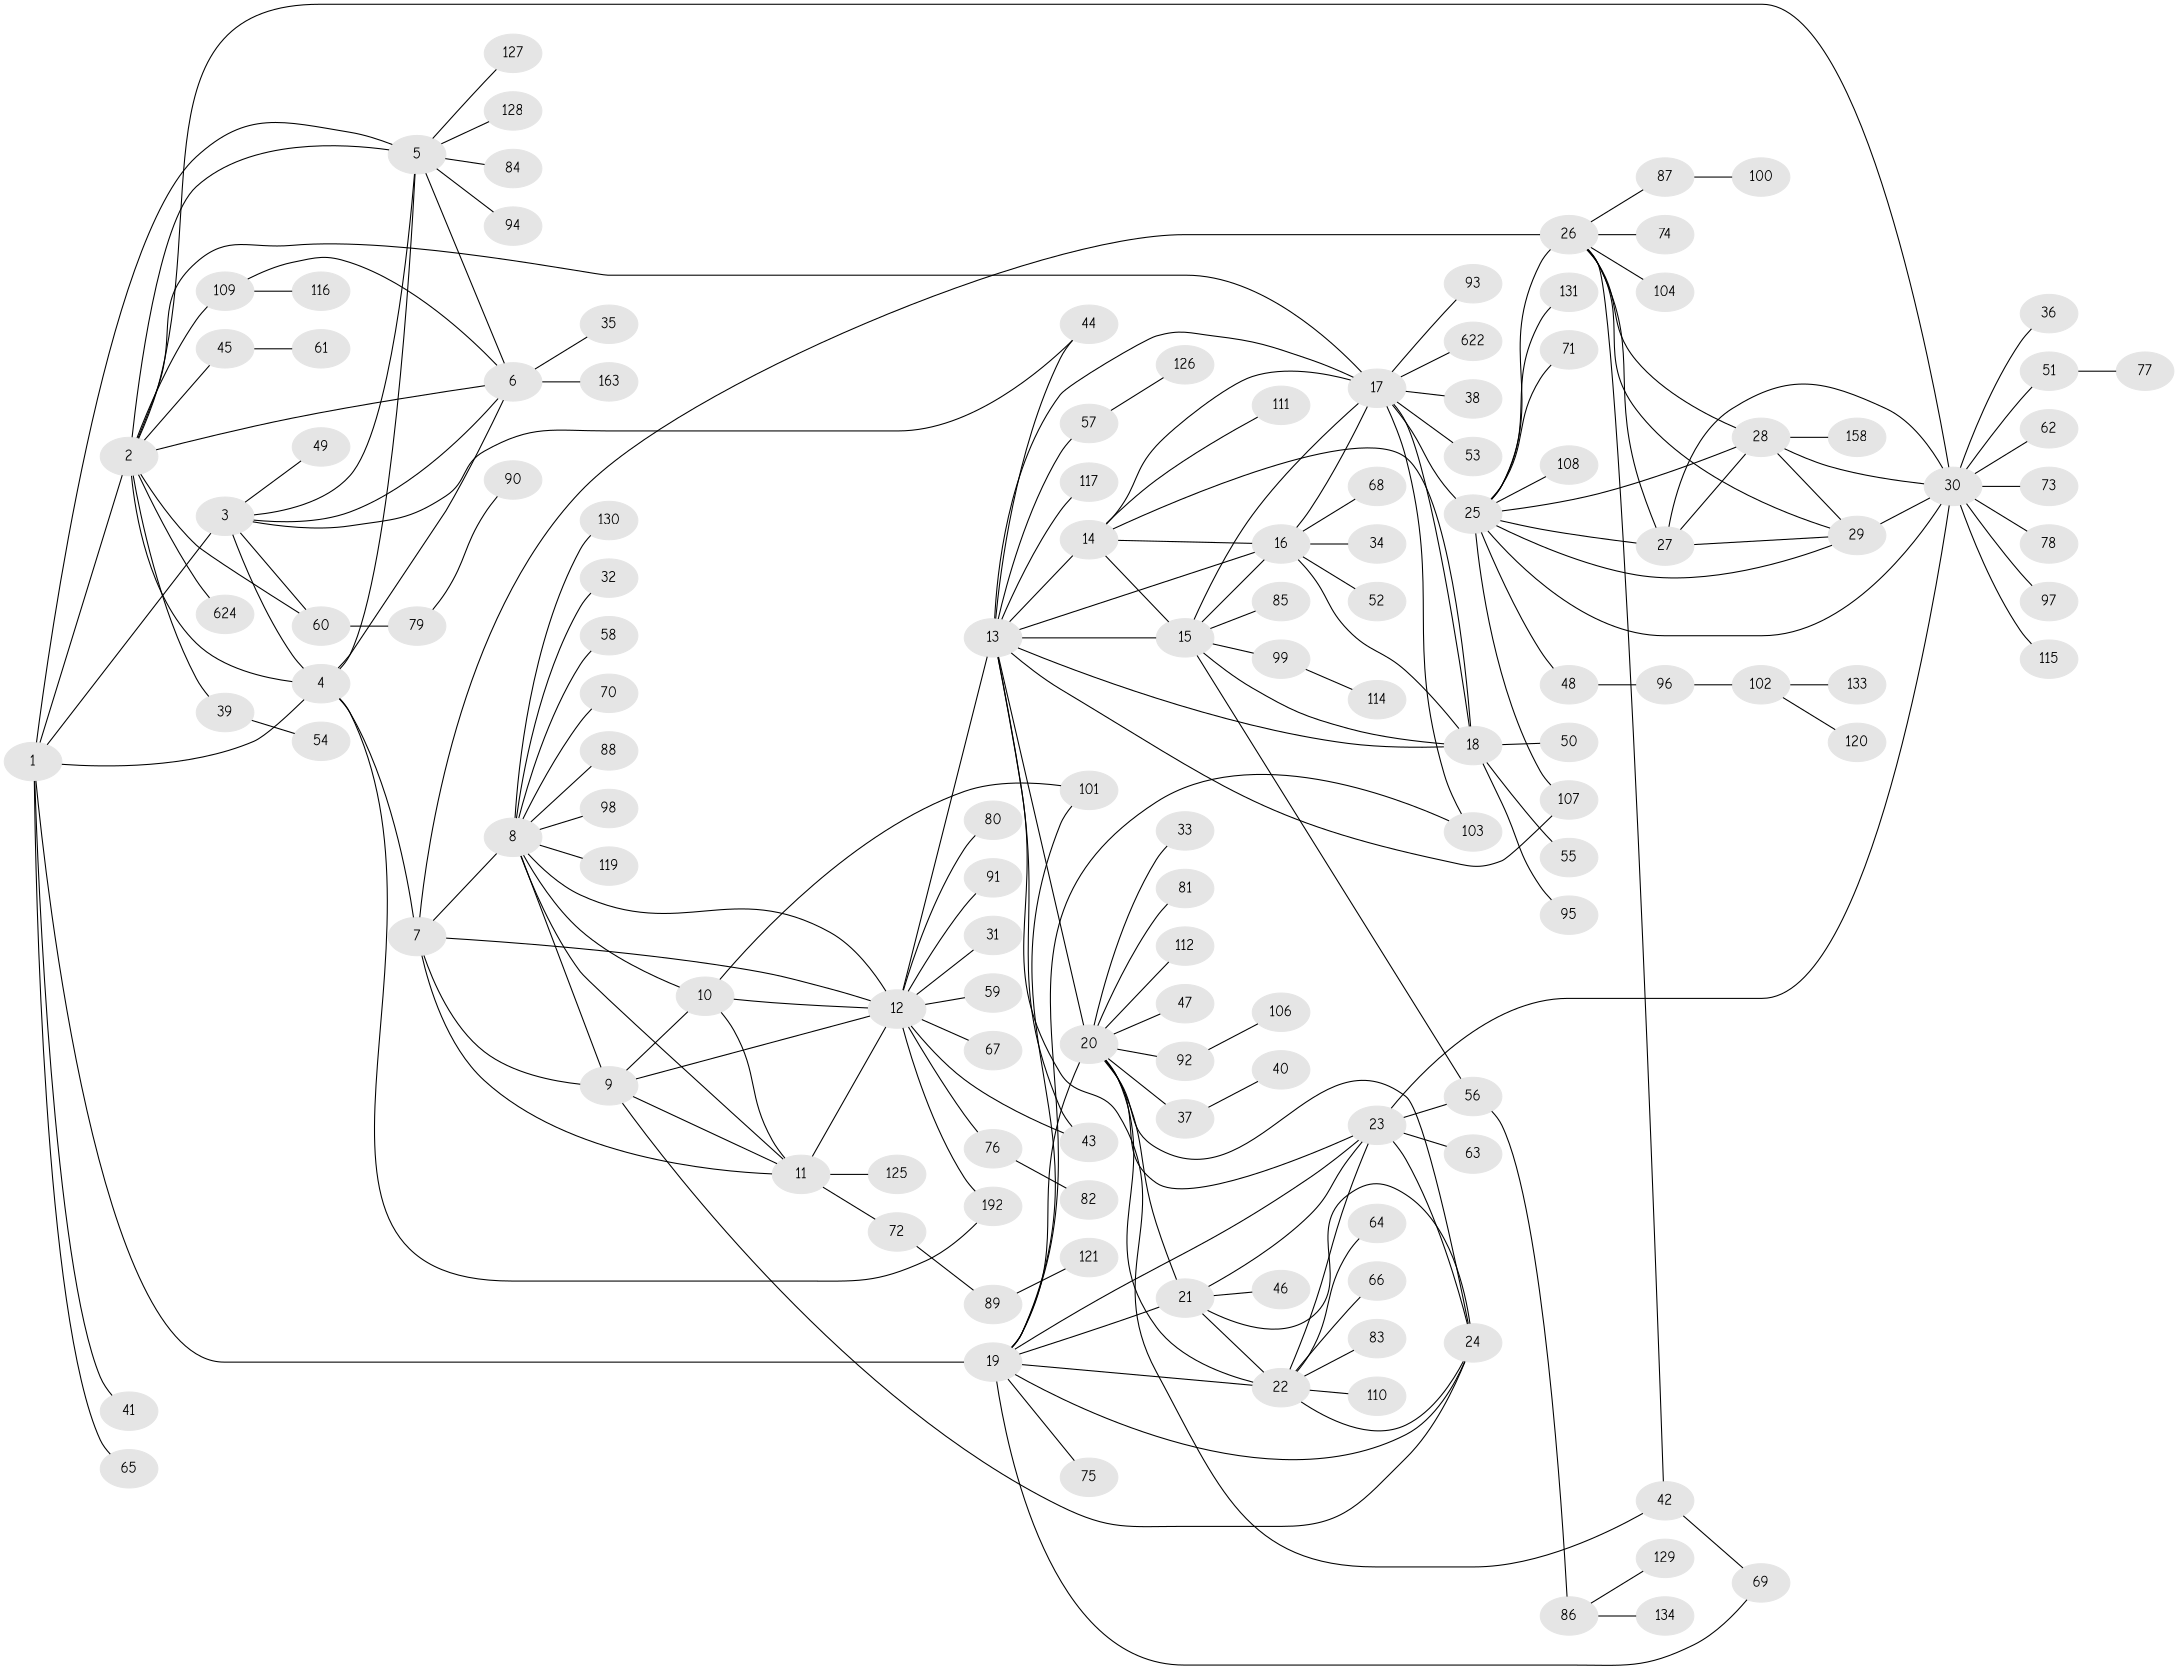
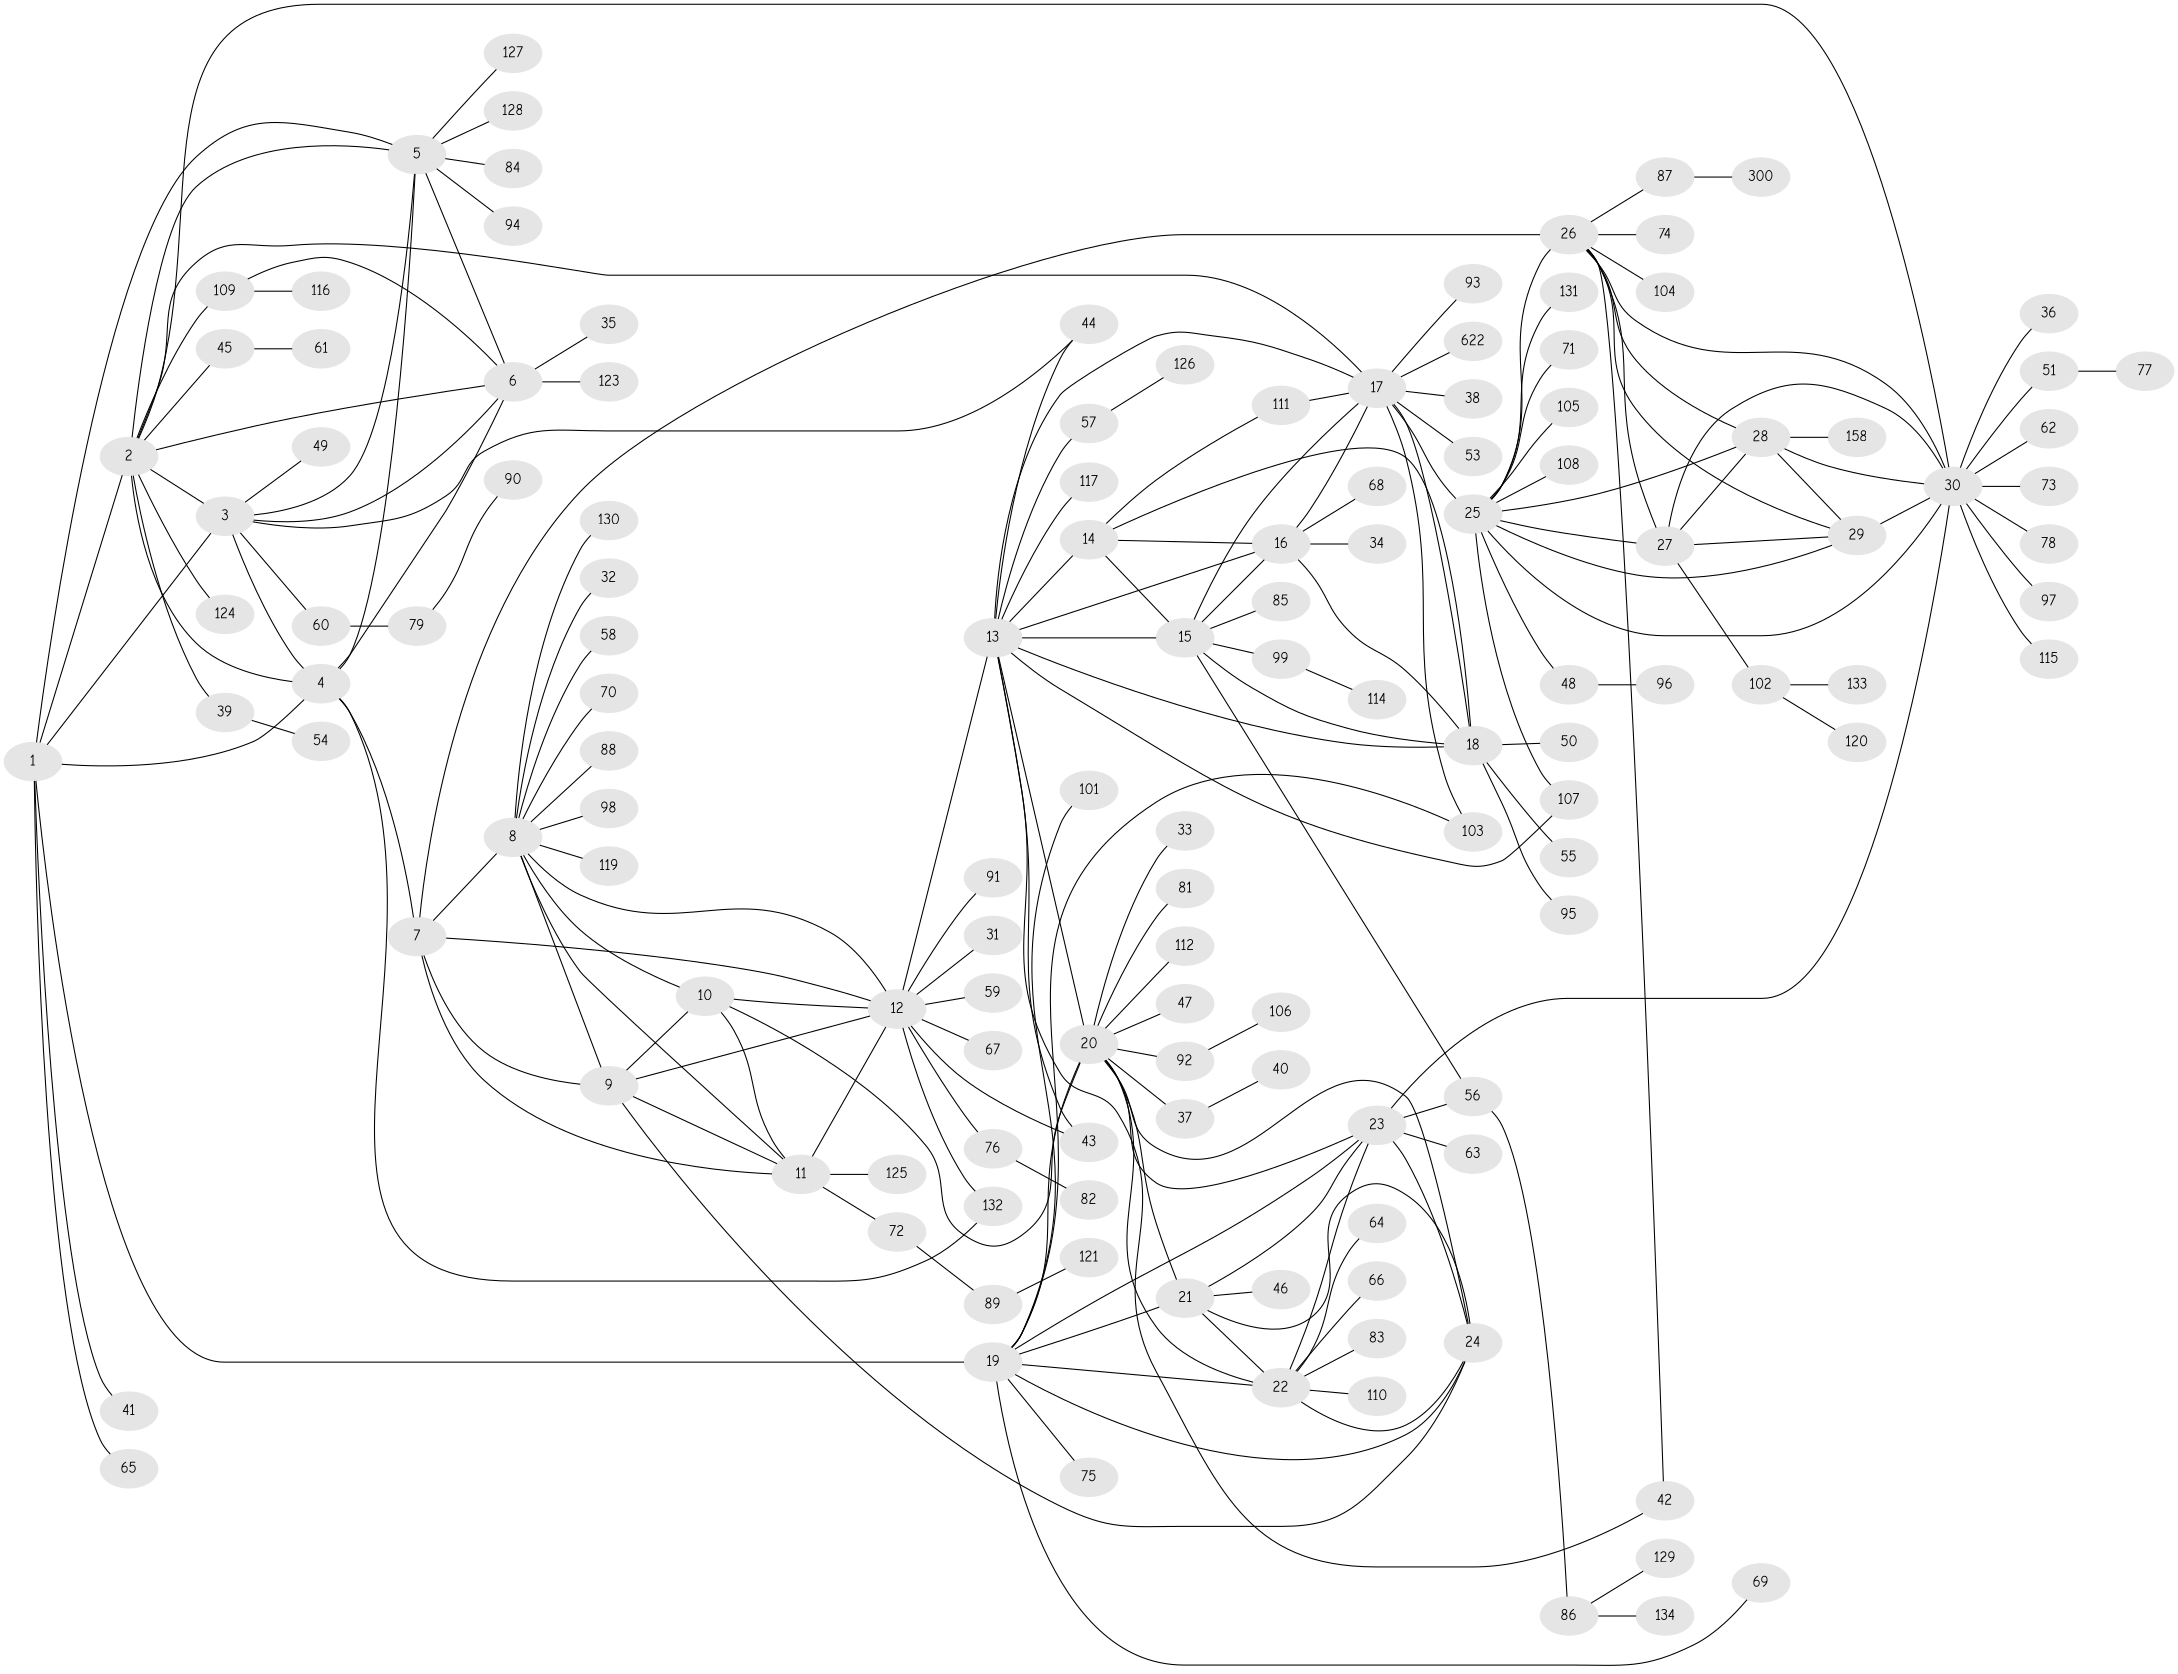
node "100": label "100" -> "300"
edge "26" -- "30": added
node "163": label "163" -> "123"
edge "17" -- "14": now "17" -- "111"
node "105": added
edge "2" -- "60": now "2" -- "3"
node "52": removed
node "624": label "624" -> "124"
edge "96" -- "102": now "27" -- "102"
node "80": removed
edge "101" -- "10": now "20" -- "10"
node "192": label "192" -> "132"
edge "42" -- "69": removed
